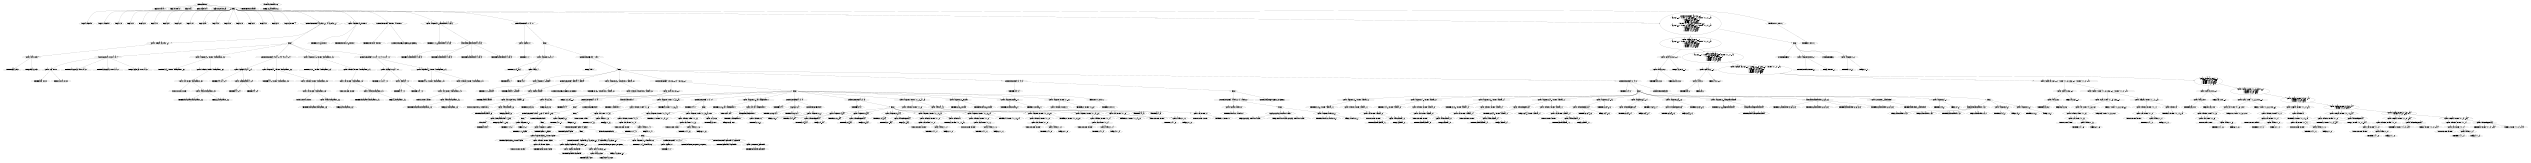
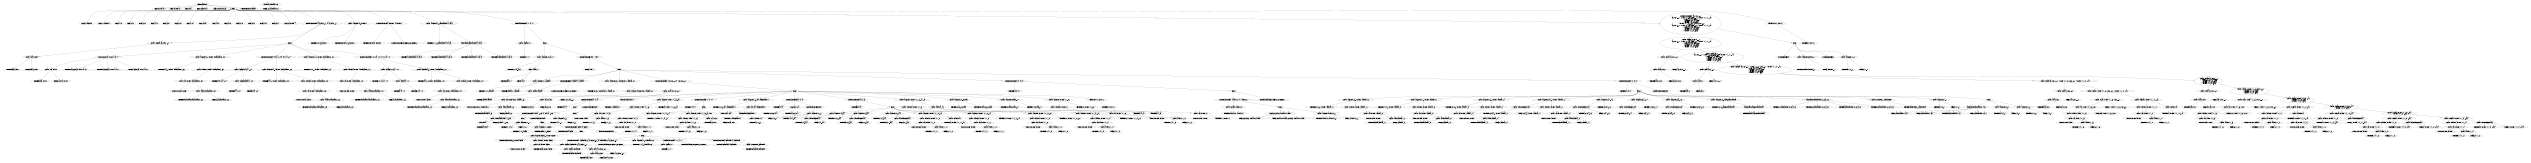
node "(CONTROL_STRUCTURE,if ( !cache_tail ),if ( !cache_tail ))": label "(CONTROL_STRUCTURE,if ( !cache_tail ),if ( !cache_tail ))" -> "(CONTROL_IDENTIFIER,if ( !cache_tail ),if ( !cache_tail ))"
